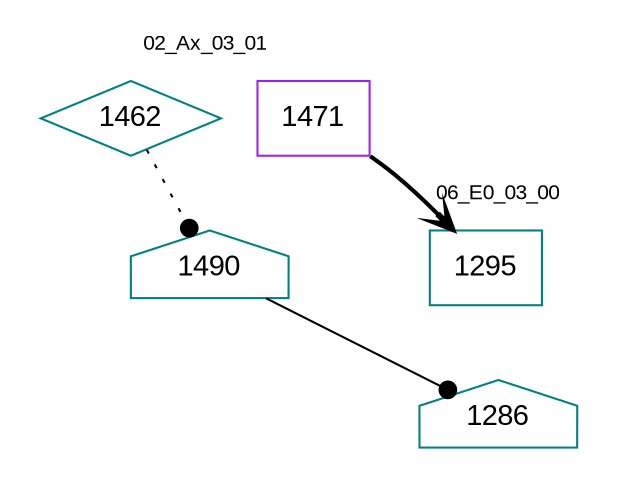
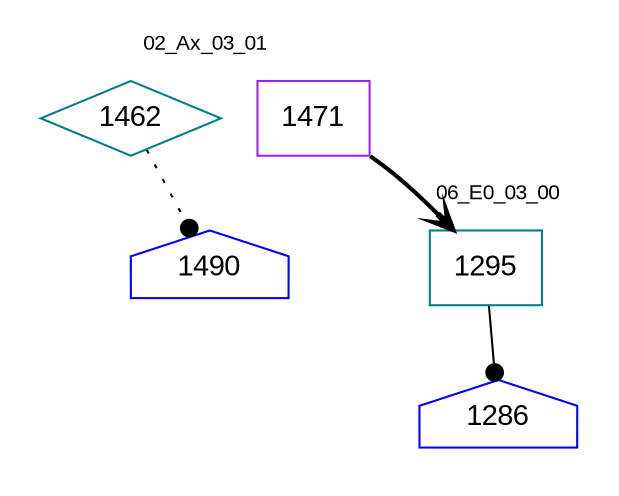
node "1490": color teal -> blue
edge "1490" -> "1286": now "1295" -> "1286"
node "1286": color teal -> blue
